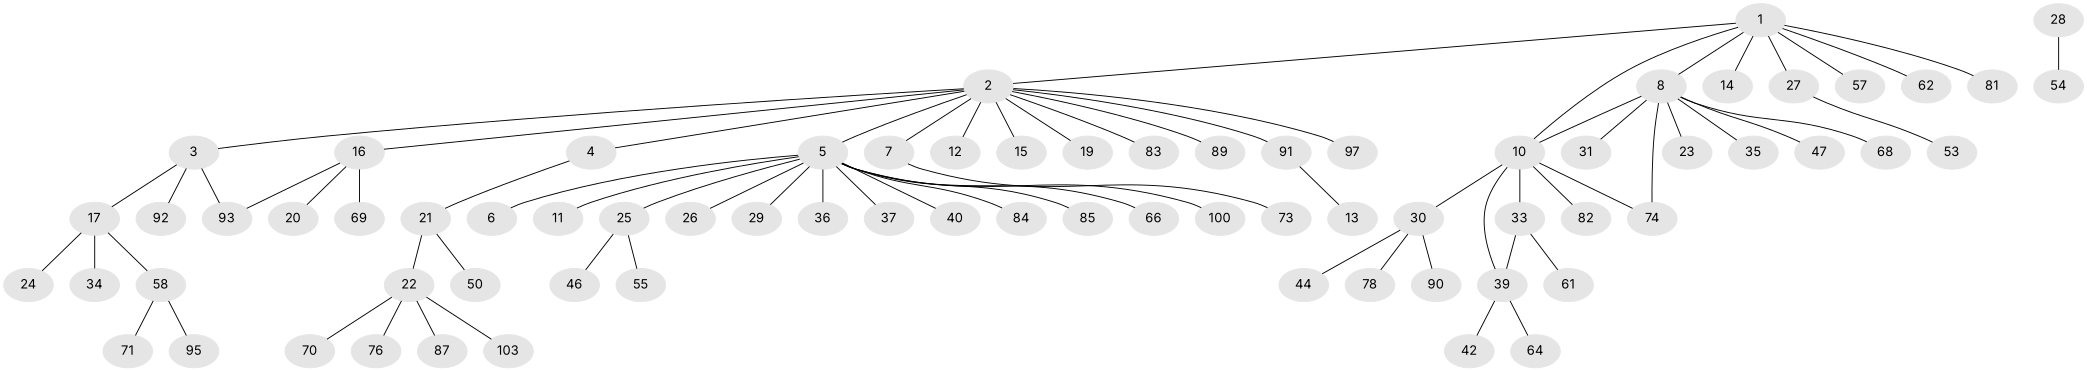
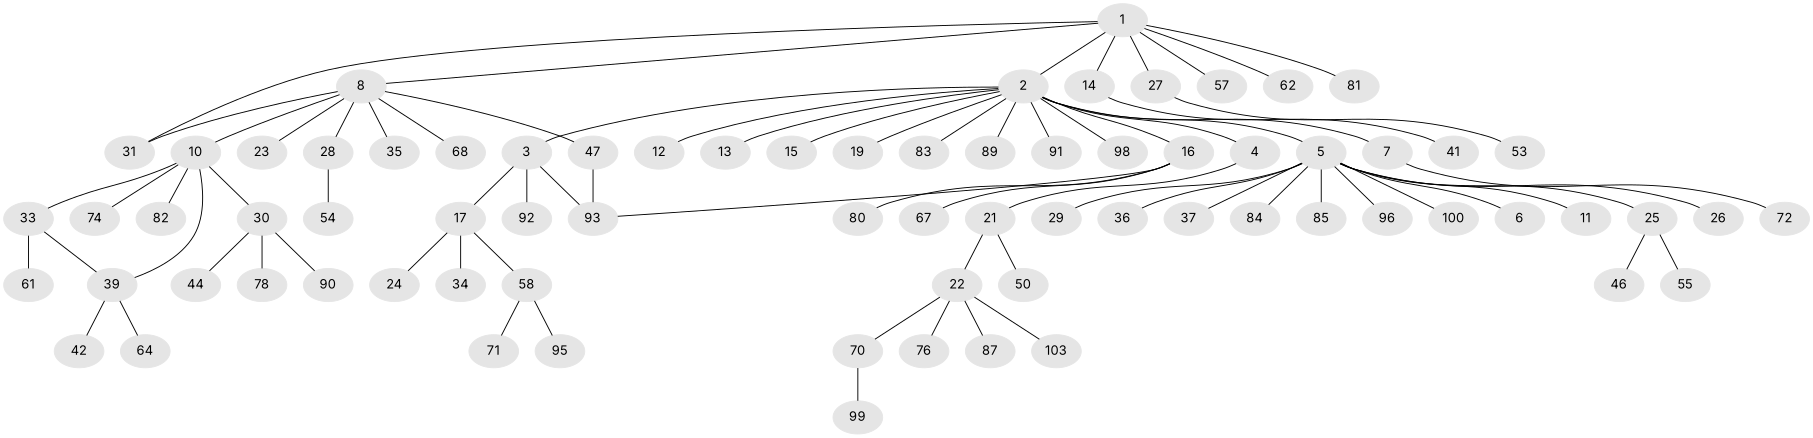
edge "1" -- "10": now "1" -- "31"
edge "8" -- "74": now "8" -- "28"
node "97": label "97" -> "98"
node "41": added
edge "47" -- "93": added
edge "91" -- "13": now "2" -- "13"
node "20": label "20" -> "80"
node "69": label "69" -> "67"
node "40": removed
node "66": label "66" -> "96"
node "73": label "73" -> "72"
node "99": added
